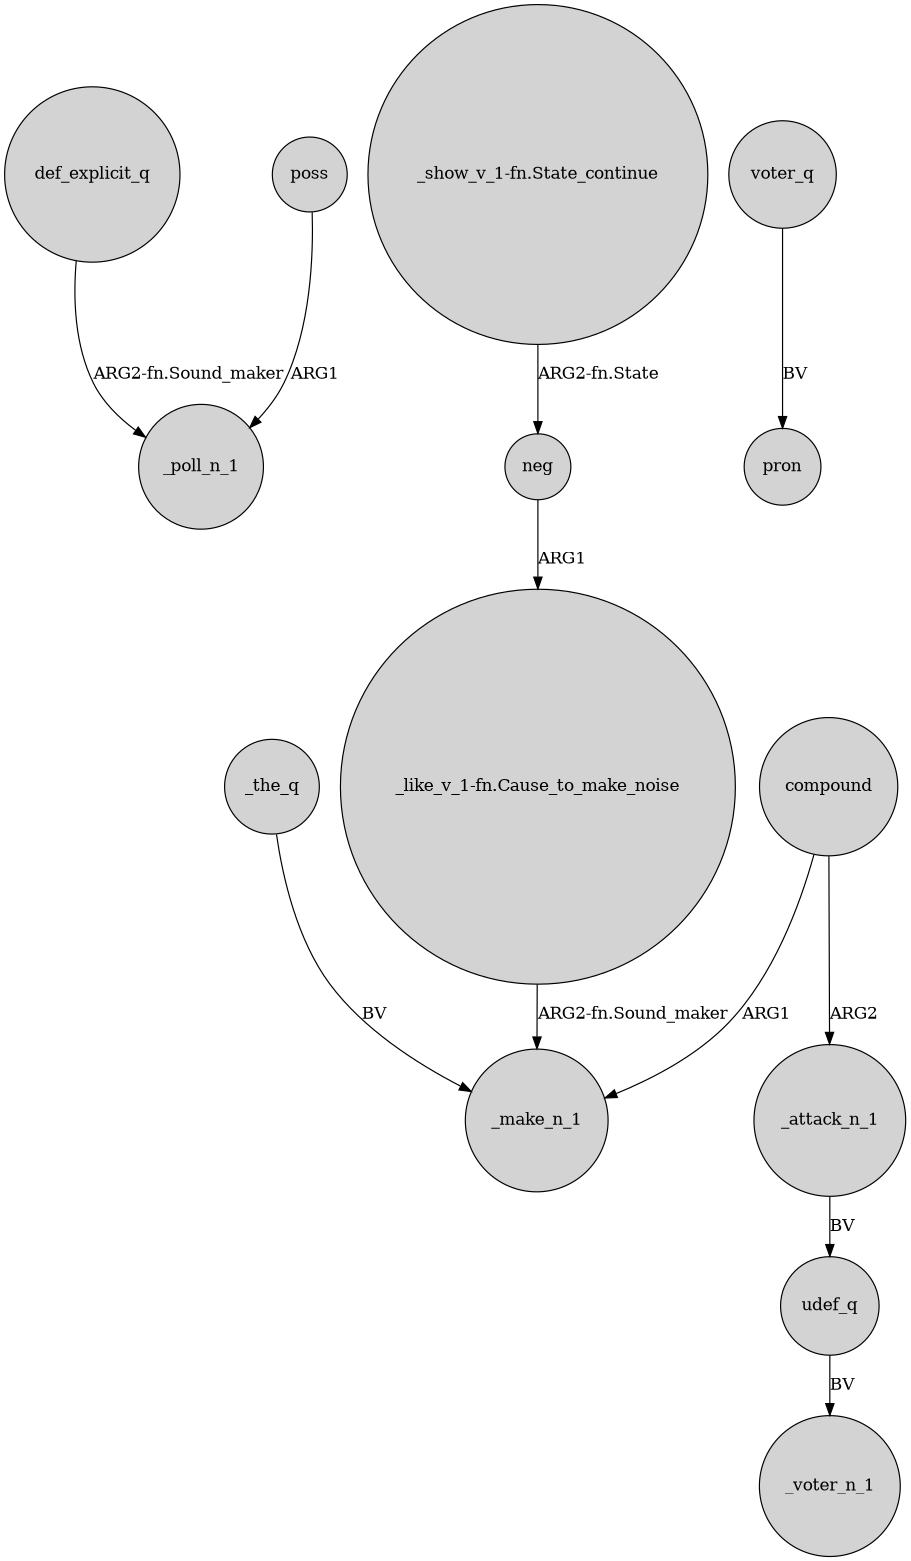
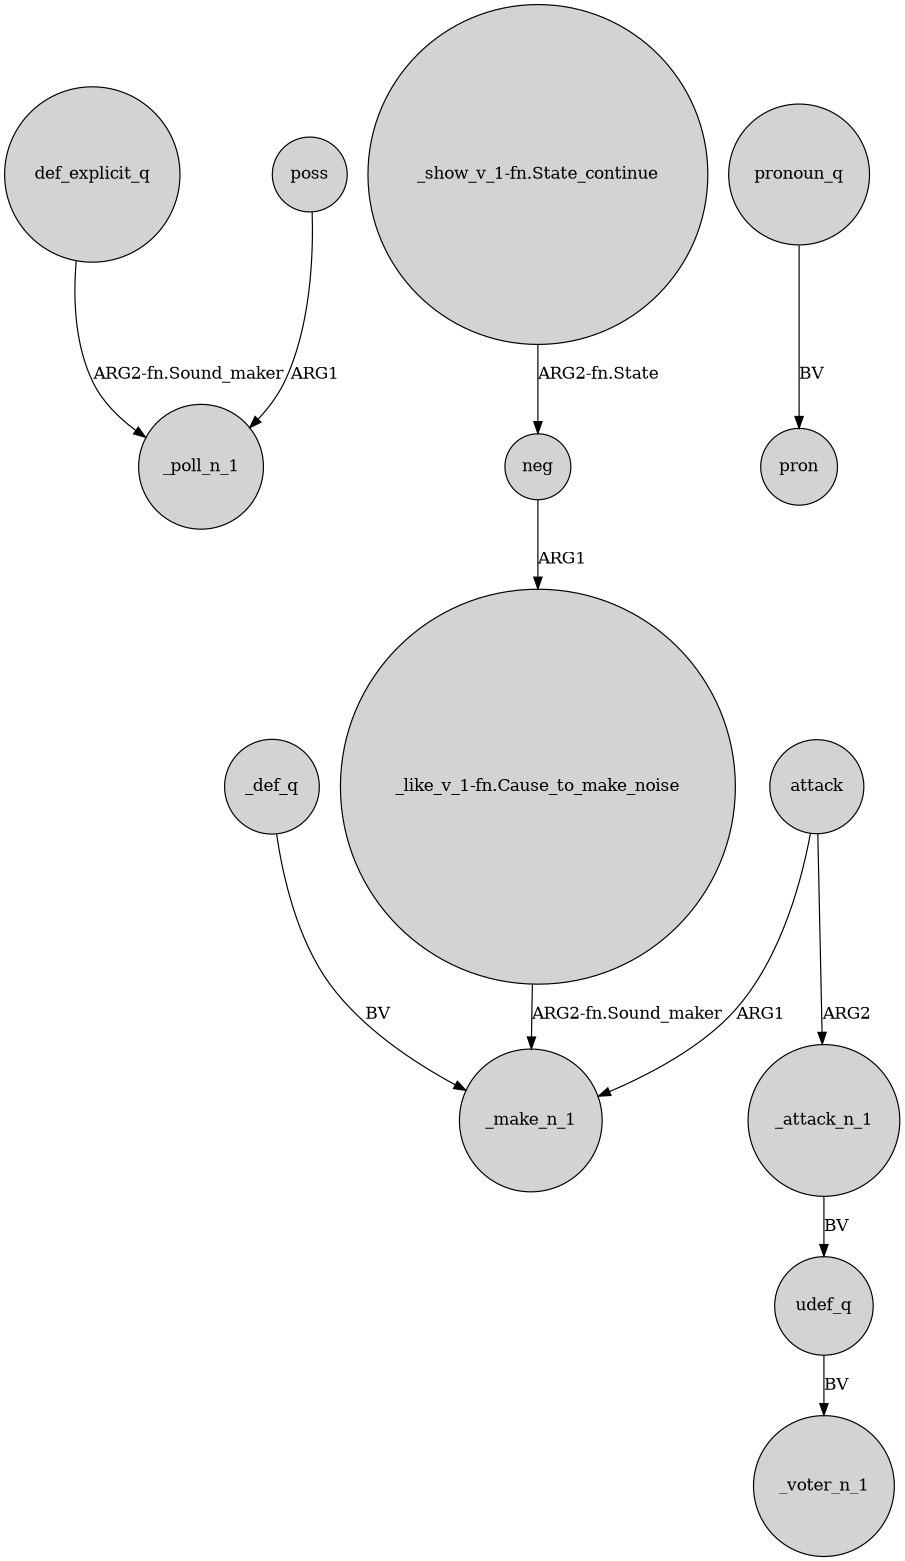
node "voter_q": label "voter_q" -> "pronoun_q"
node "_the_q": label "_the_q" -> "_def_q"
node "compound": label "compound" -> "attack"
